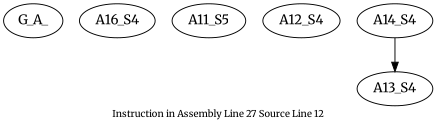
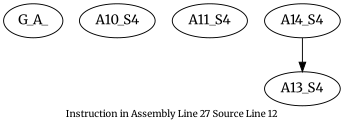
node "A16_S4": label "A16_S4" -> "A10_S4"
node "A11_S5": label "A11_S5" -> "A11_S4"
node "A12_S4": removed
